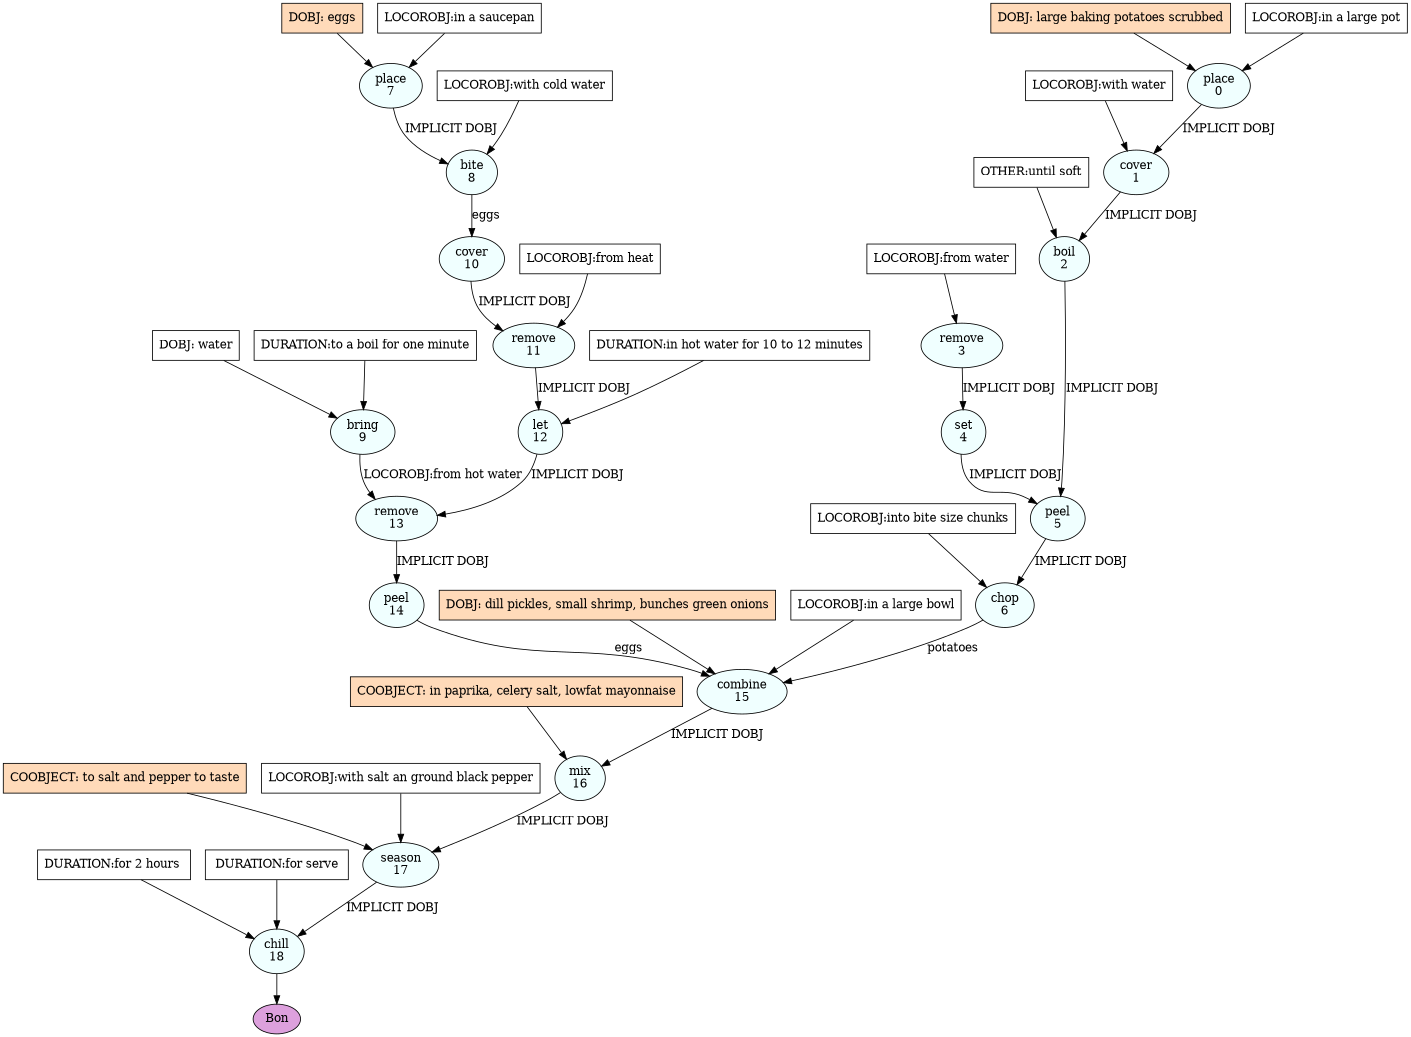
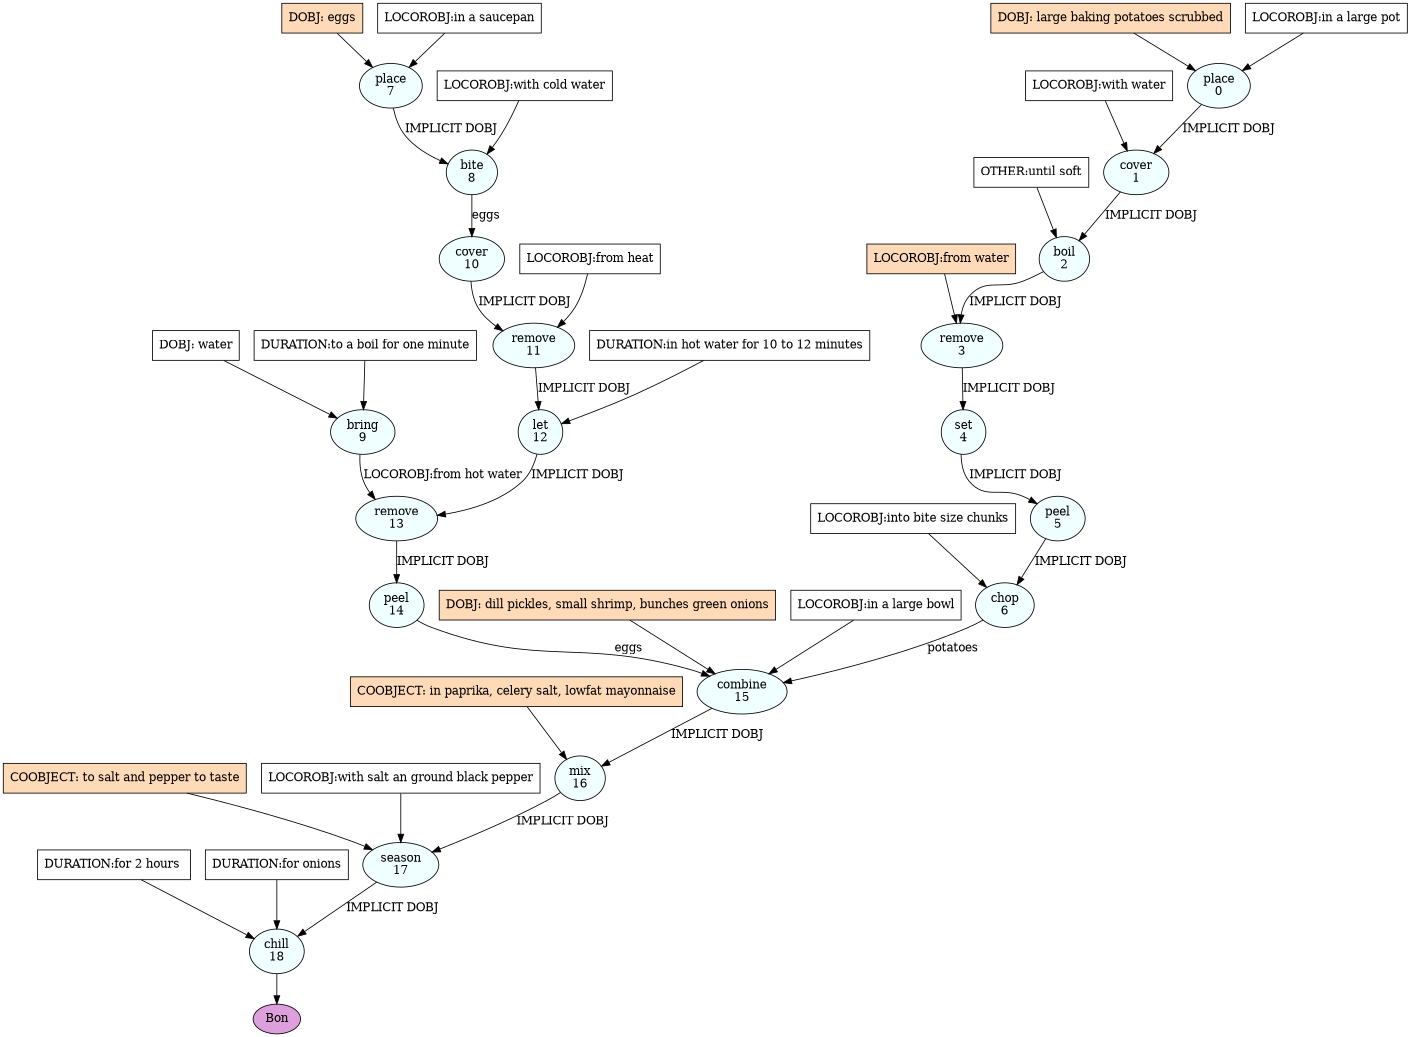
node "LOCOROBJ:from water": fillcolor white -> peachpuff
edge "boil 2" -> "peel 5": now "boil 2" -> "remove 3"
node "DURATION:for serve": label "DURATION:for serve" -> "DURATION:for onions"
